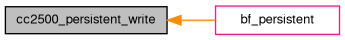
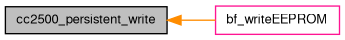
node "bf_persistent": label "bf_persistent" -> "bf_writeEEPROM"
